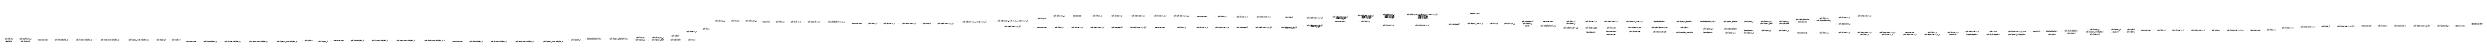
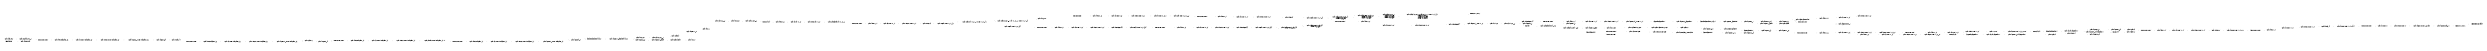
node "(<operator>.equals,(v5 & 0x100) == 0)": removed
node "(<operator>.assignment,cache_insert_warned = 1)": removed
